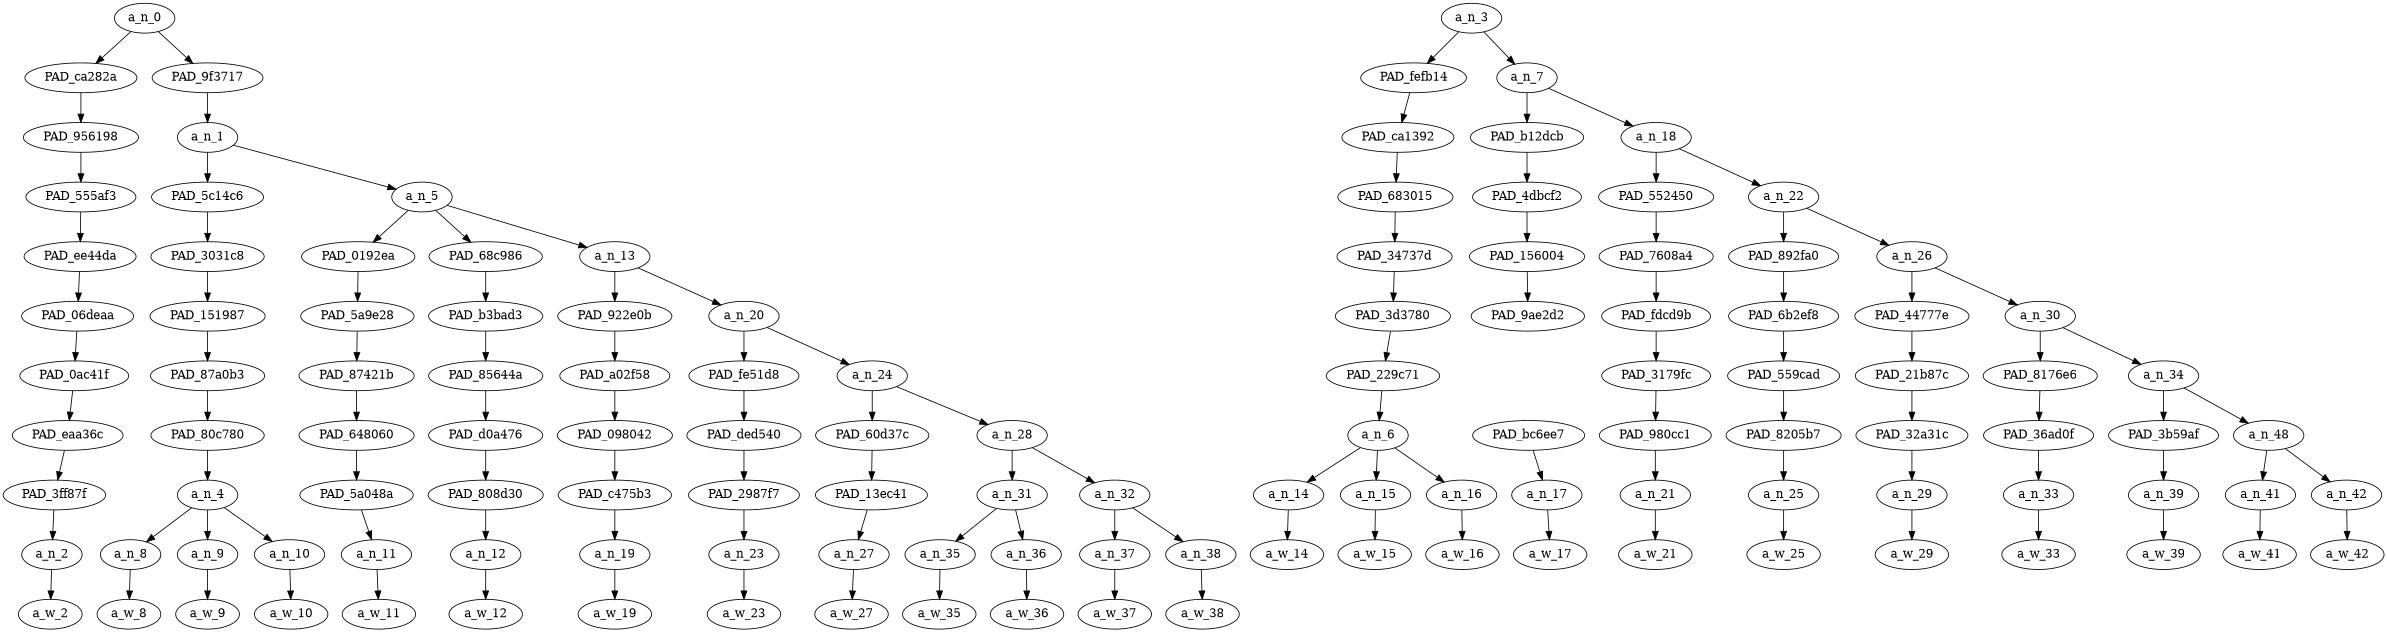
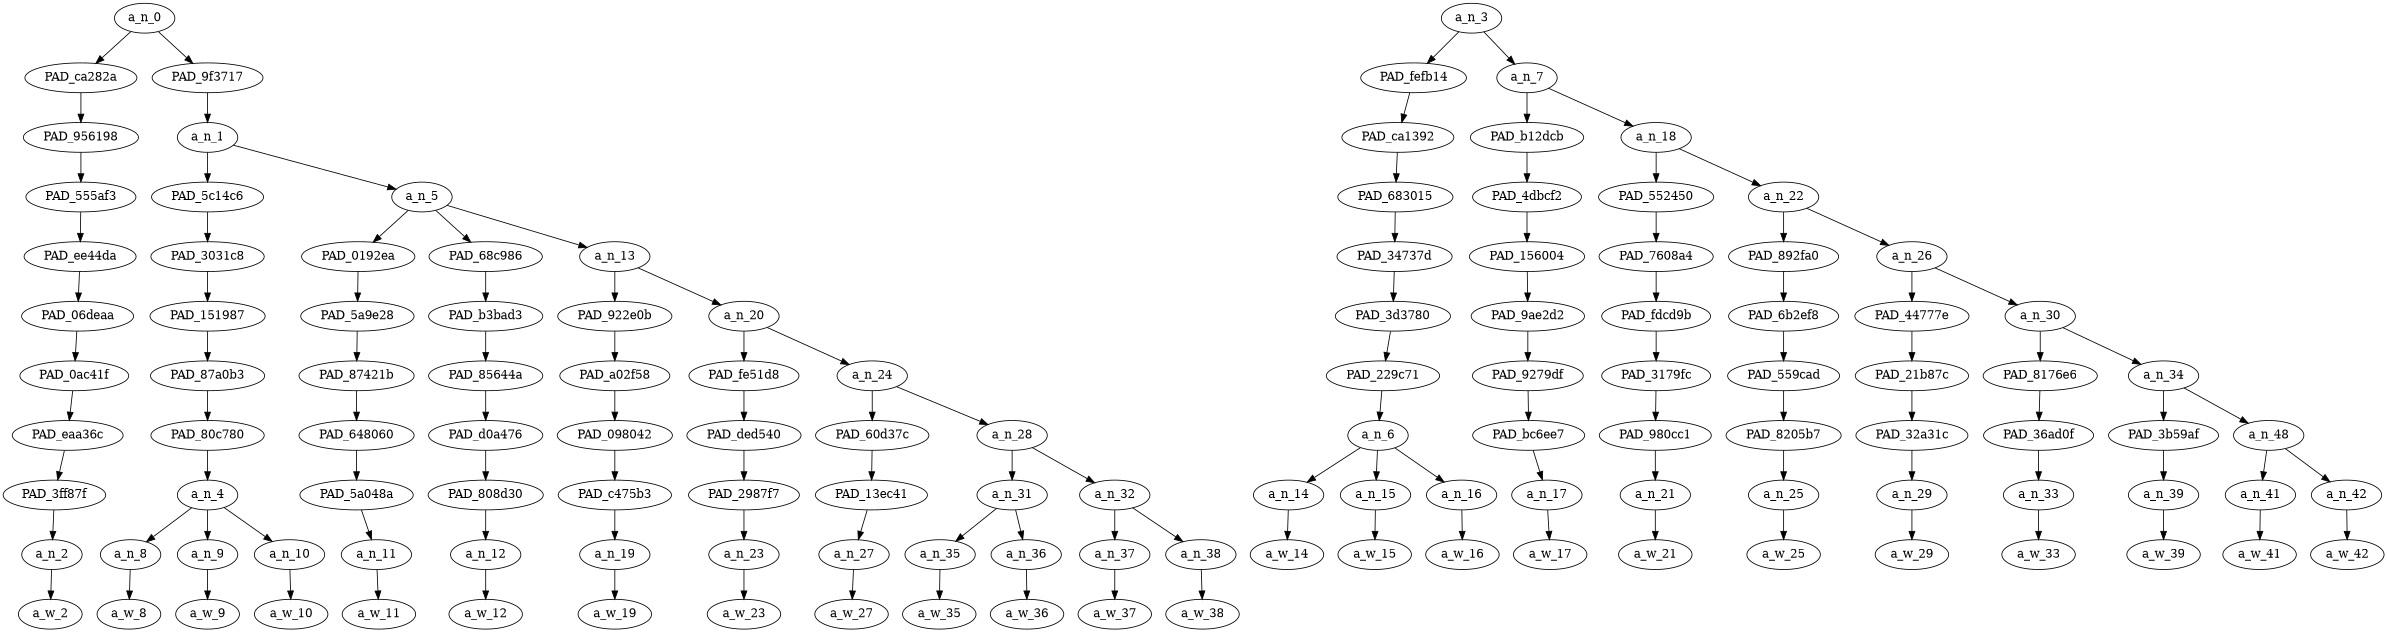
node "PAD_9279df": added
